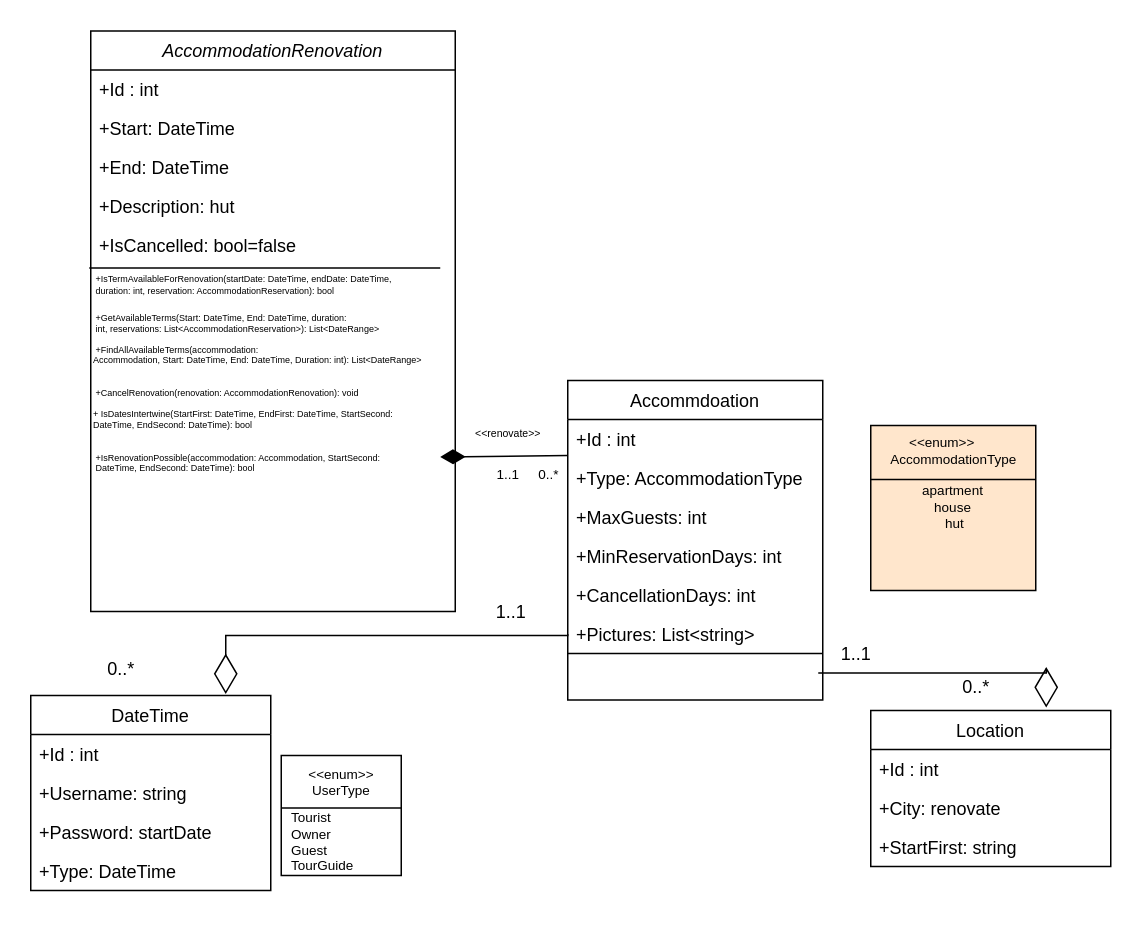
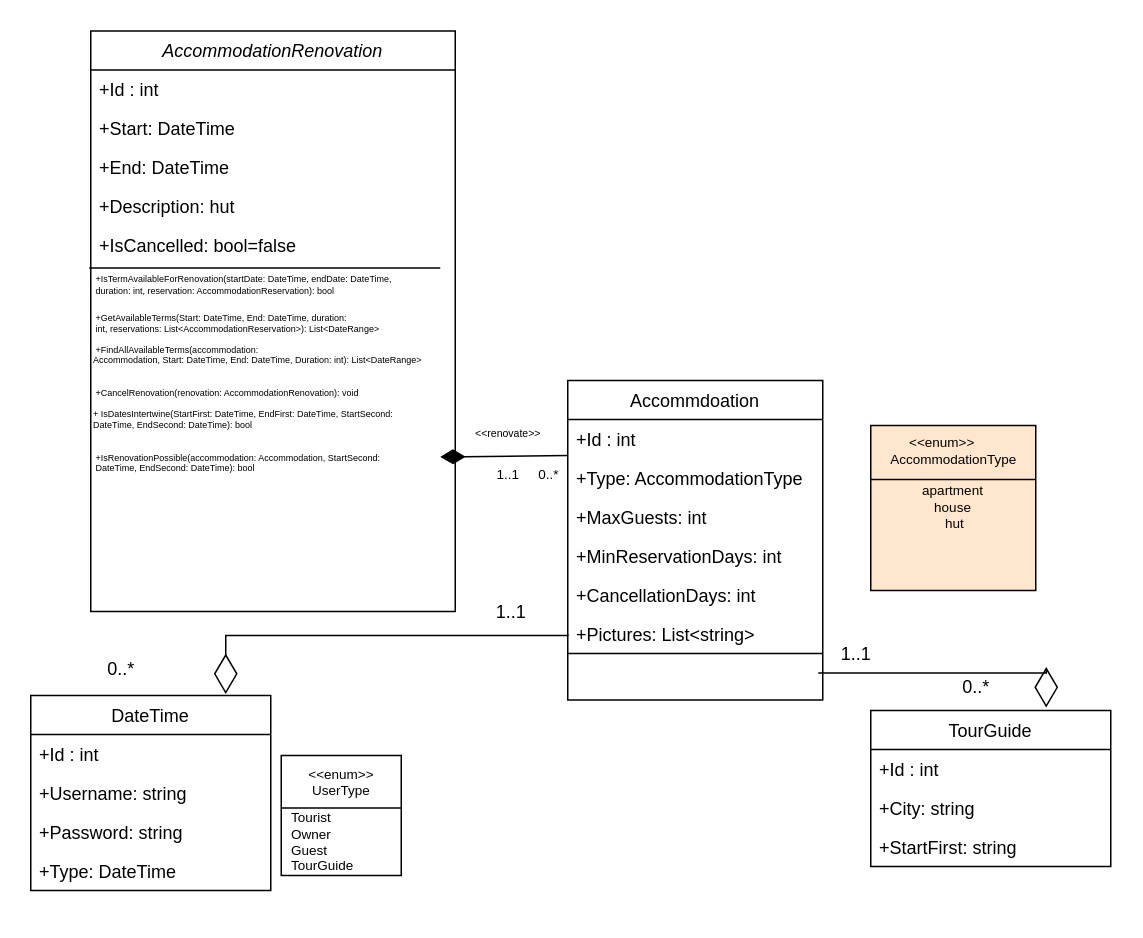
node "Location": label "Location" -> "TourGuide"
node "+City: renovate": label "+City: renovate" -> "+City: string"
node "+Password: startDate": label "+Password: startDate" -> "+Password: string"
